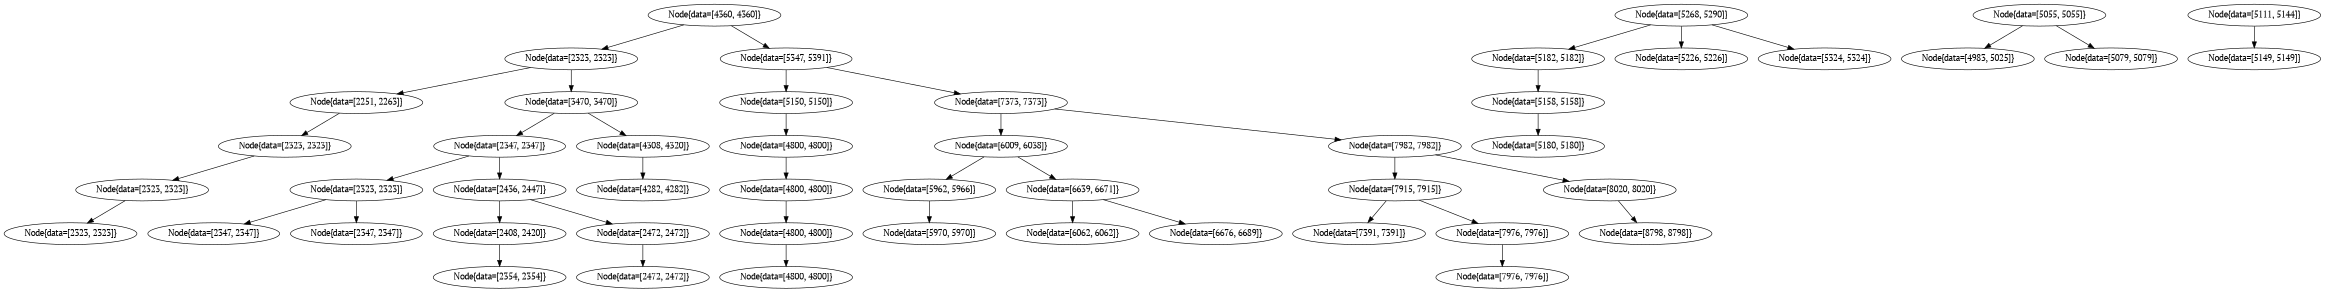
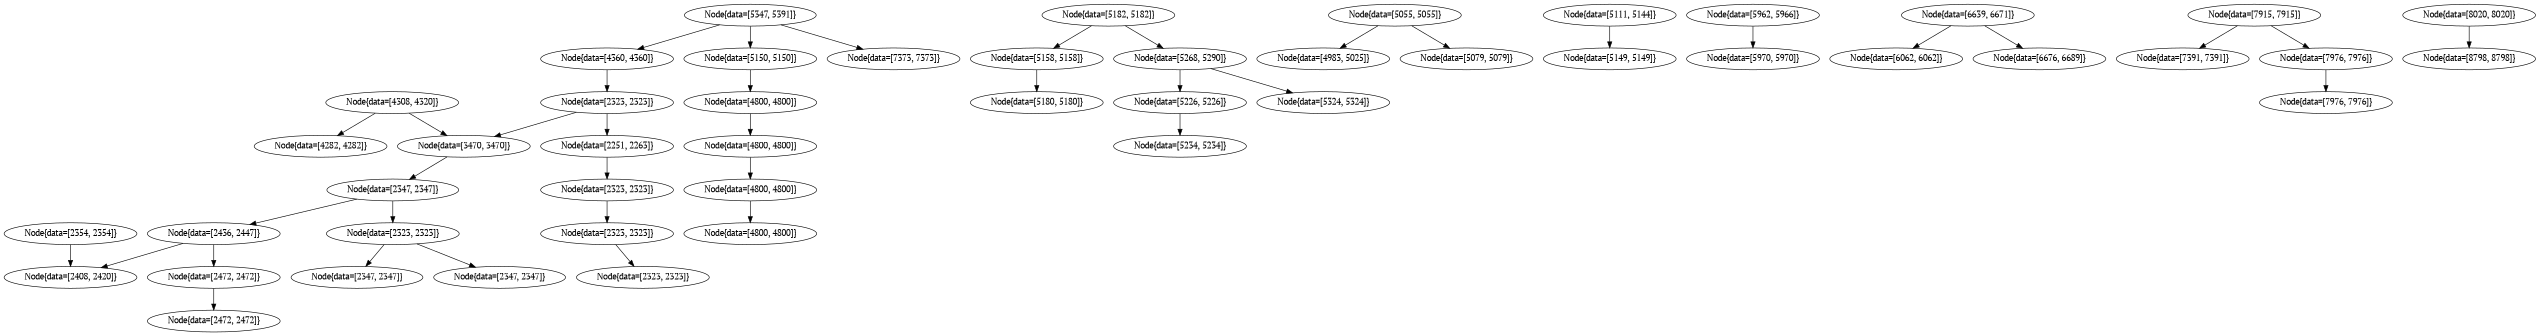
edge "Node{data=[4360, 4360]}" -> "Node{data=[5347, 5391]}": reversed
edge "Node{data=[5268, 5290]}" -> "Node{data=[5182, 5182]}": reversed
edge "Node{data=[3470, 3470]}" -> "Node{data=[4308, 4320]}": reversed
node "Node{data=[6009, 6038]}": removed
node "Node{data=[5234, 5234]}": added
node "Node{data=[7982, 7982]}": removed
edge "Node{data=[2408, 2420]}" -> "Node{data=[2354, 2354]}": reversed
